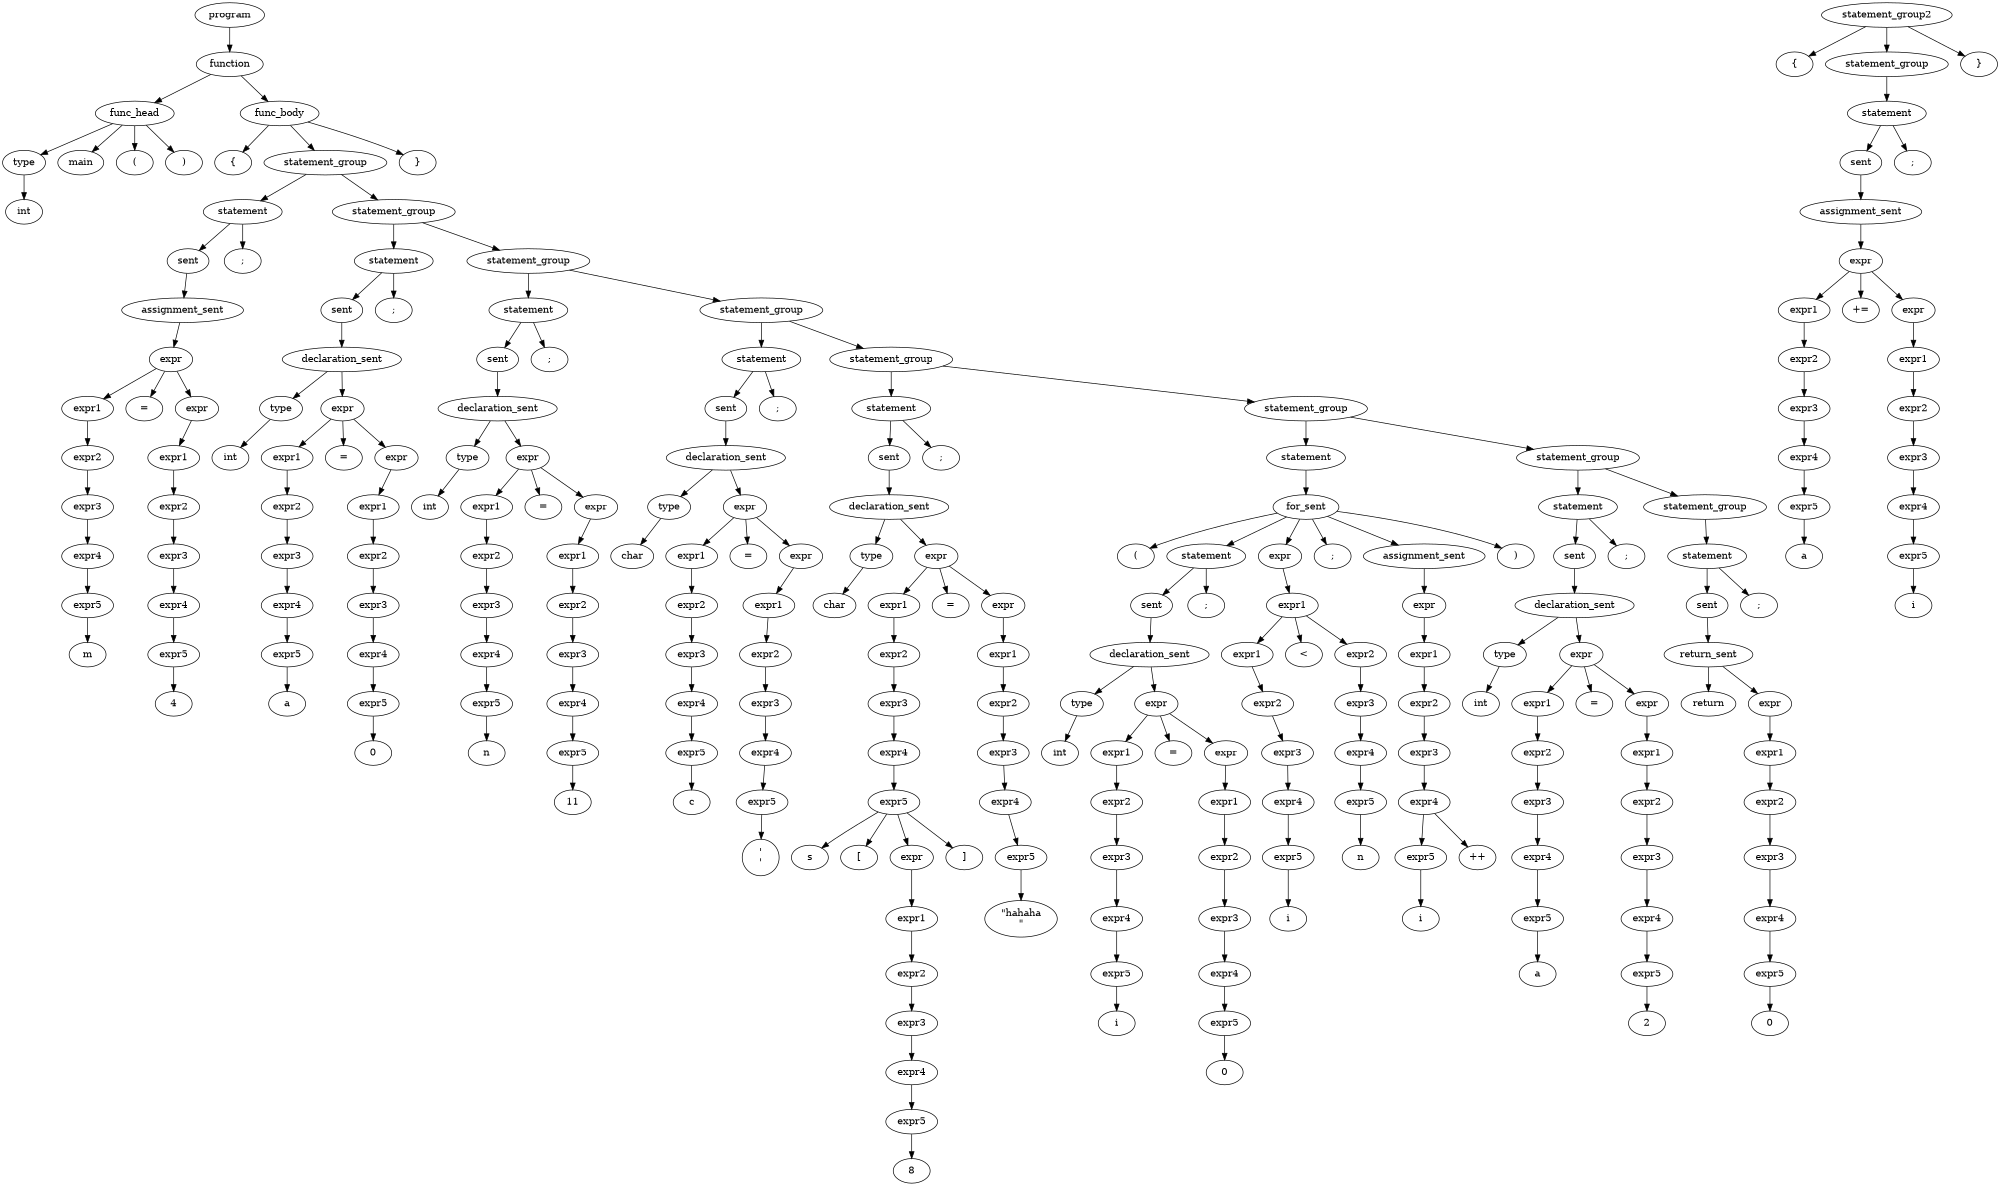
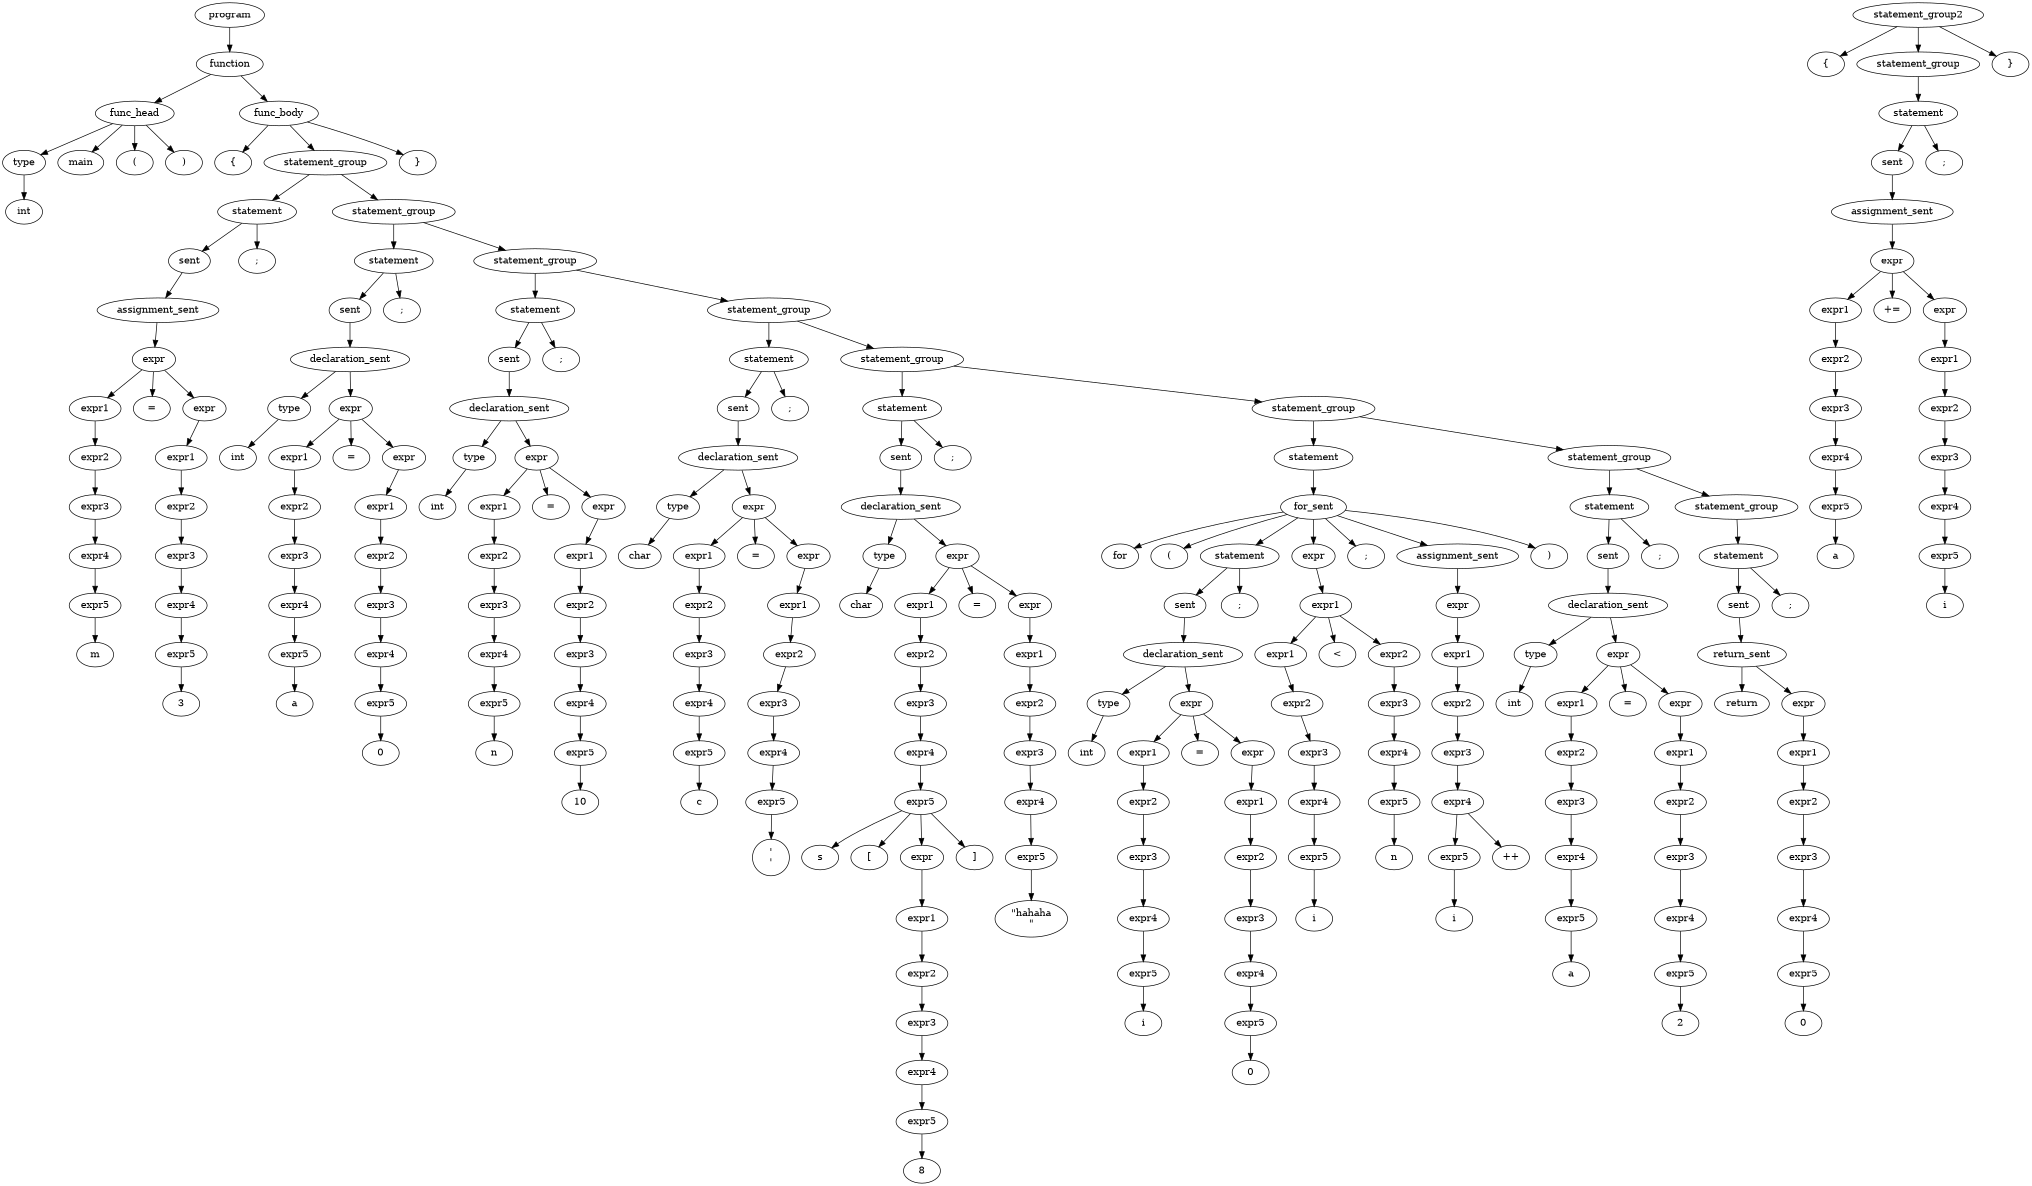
node "for": added
node "4": label "4" -> "3"
node "11": label "11" -> "10"
